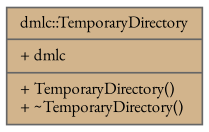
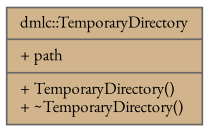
node "dmlc::TemporaryDirectory": text "+ dmlc" -> "+ path"
